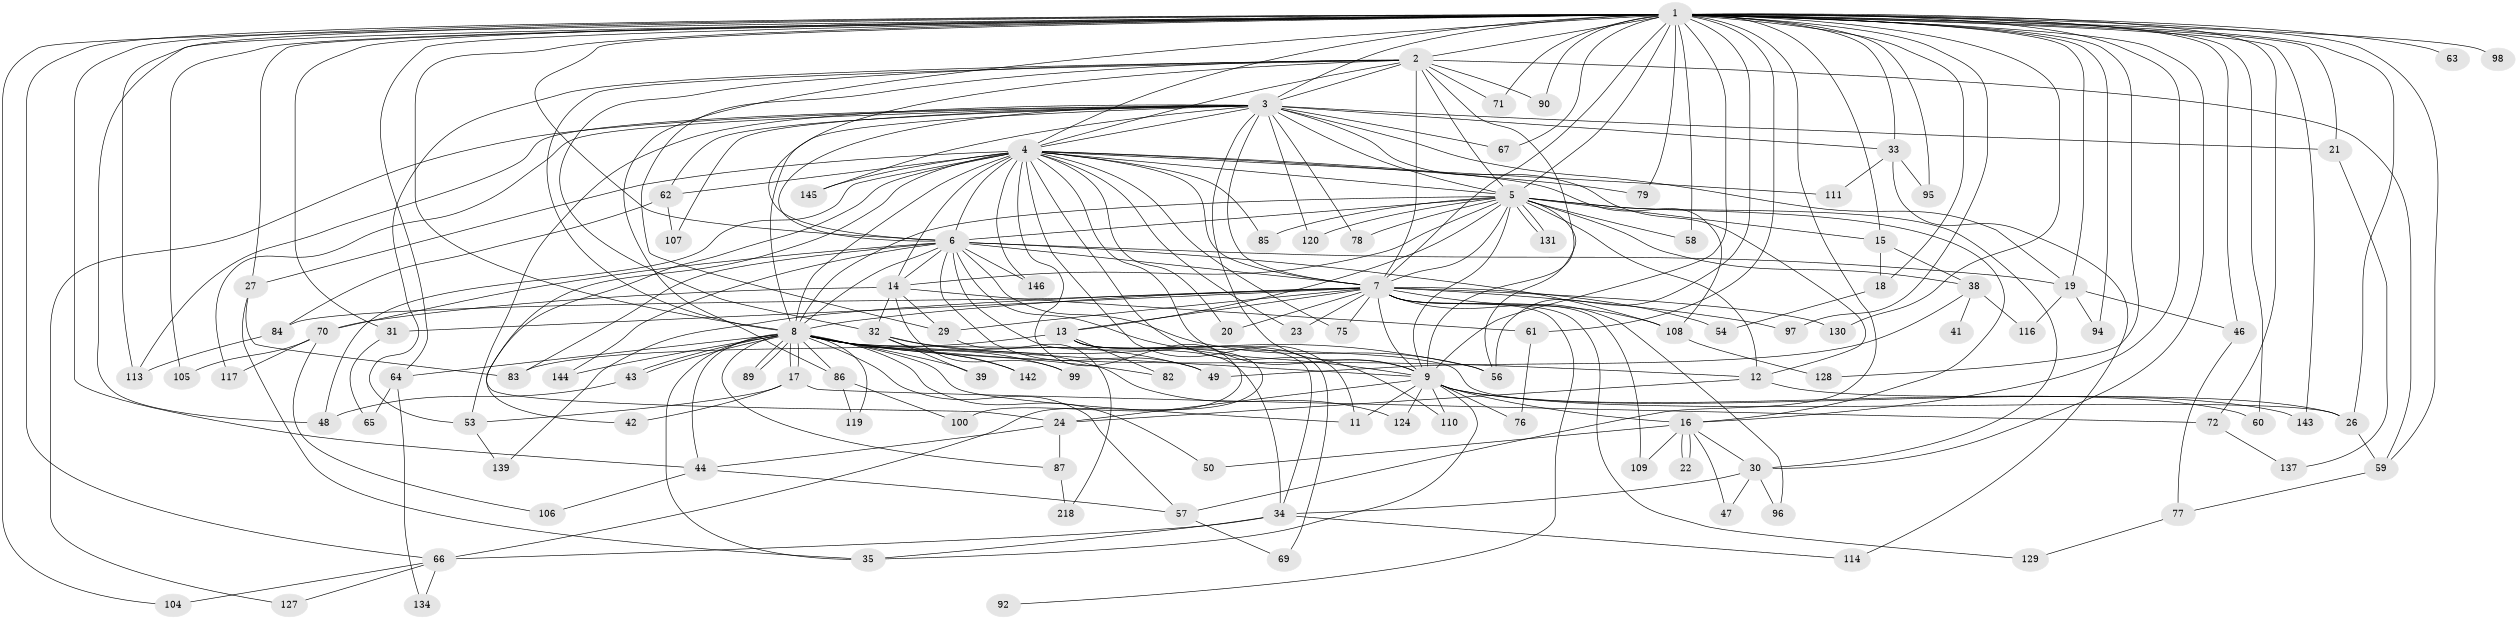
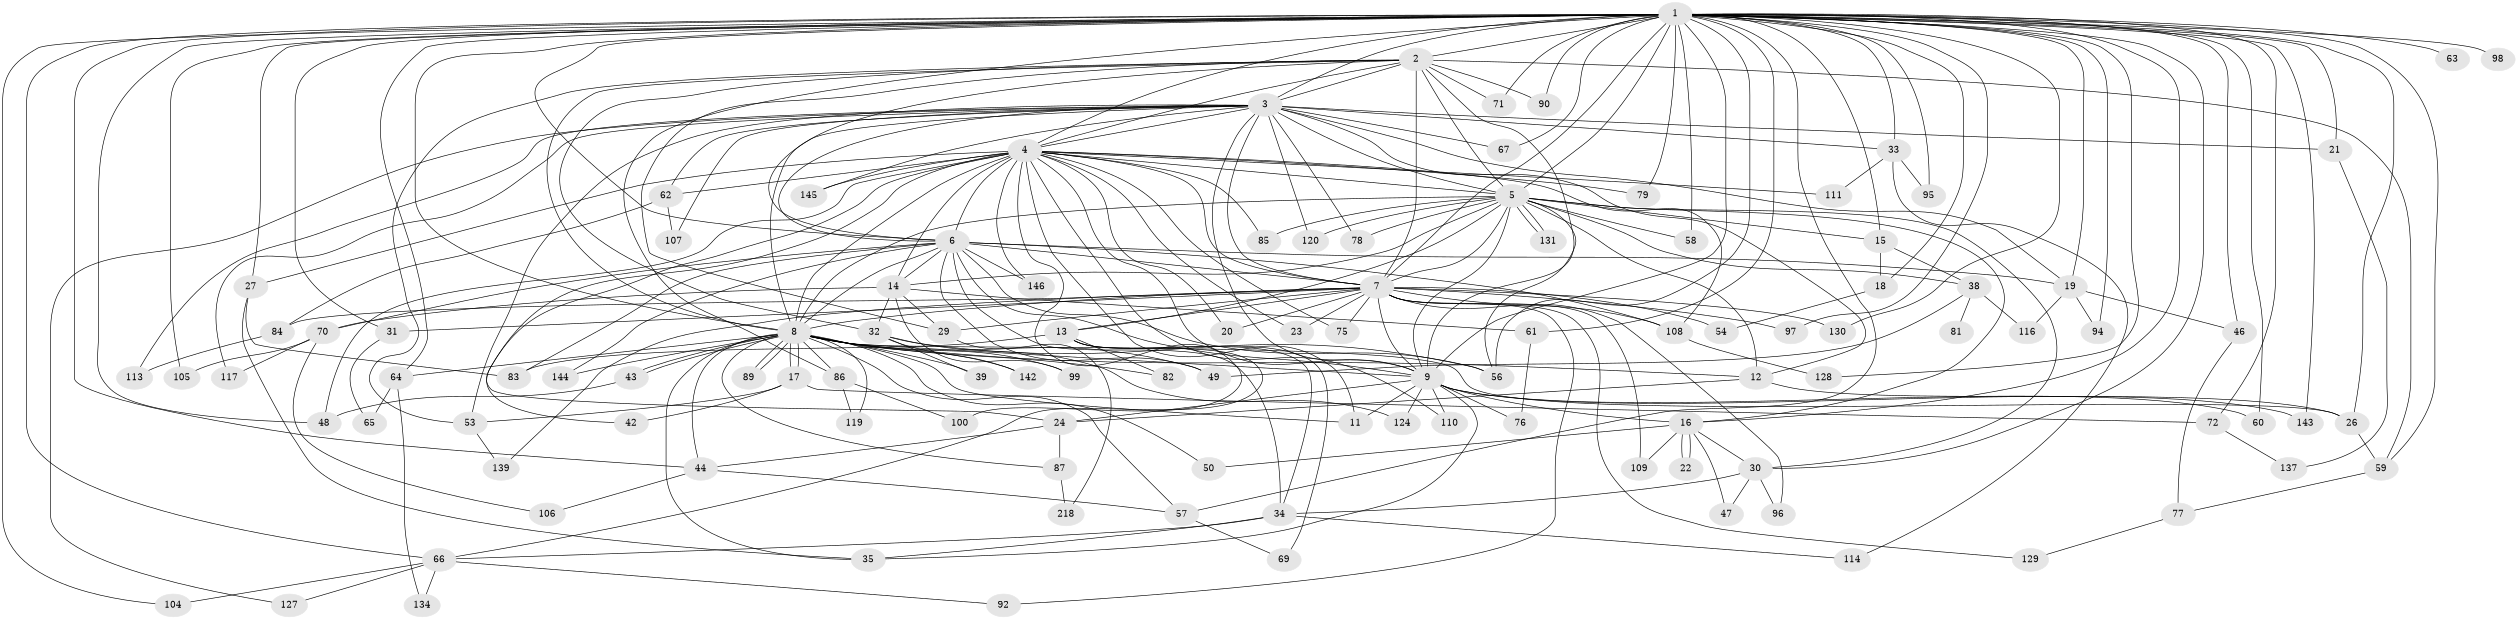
edge "1" -- "113": removed
edge "5" -- "6": removed
node "41": label "41" -> "81"
edge "66" -- "92": added
